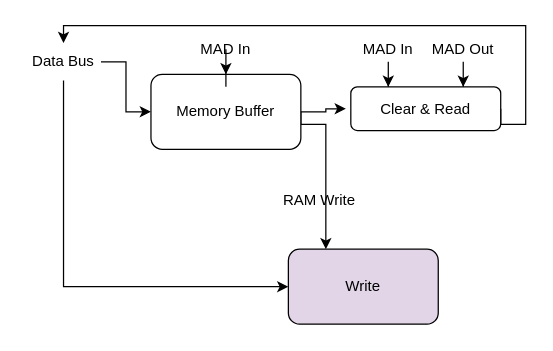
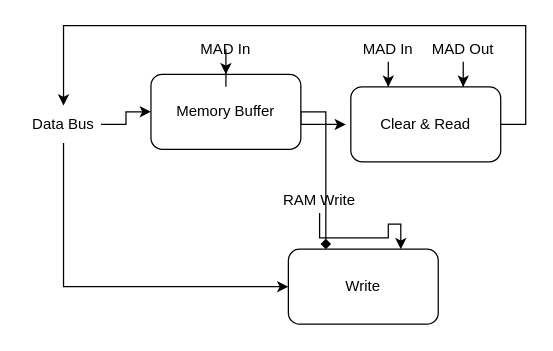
node "Data Bus": moved (63, 62) -> (63, 124)
node "Clear & Read": size 150x44 -> 150x75
edge "Memory Buffer" -> "Write": arrowhead classic -> diamond
edge "RAM Write" -> "Write": added
node "Write": fillcolor #e1d5e7 -> #ffffff
